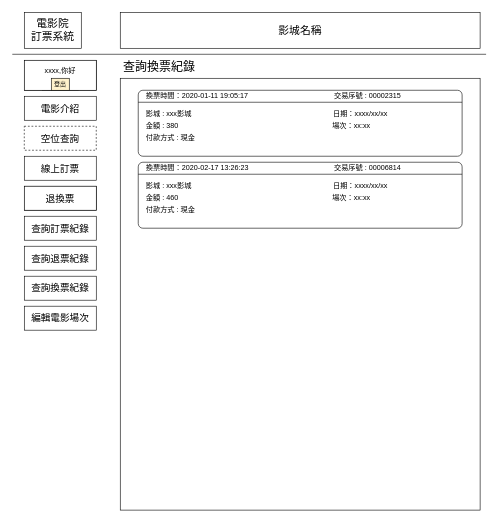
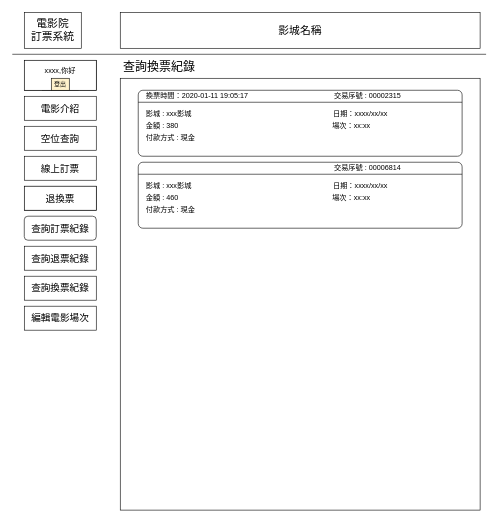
node "空位查詢": style dashed -> solid
node "換票時間：2020-02-17 13:26:23": removed
node "查詢訂票紀錄": shape rectangle -> rounded rectangle
